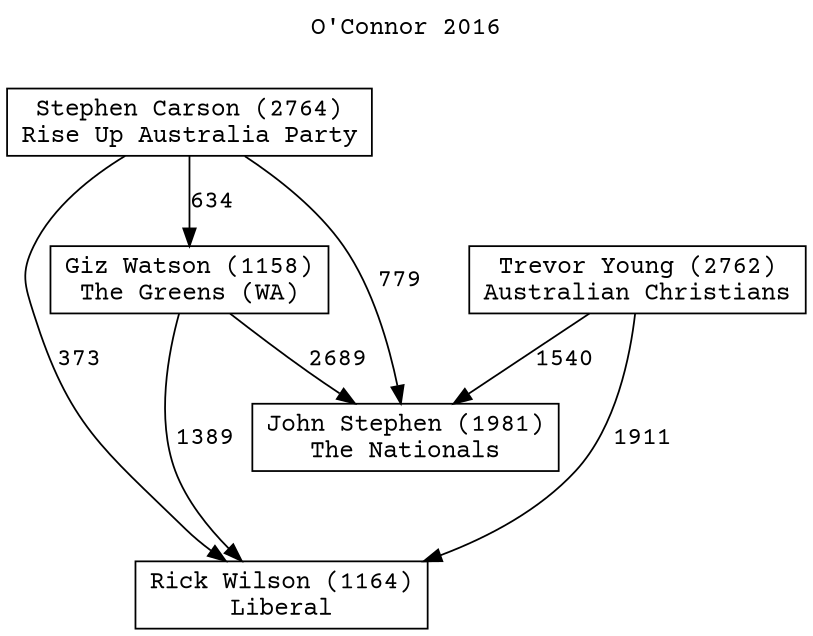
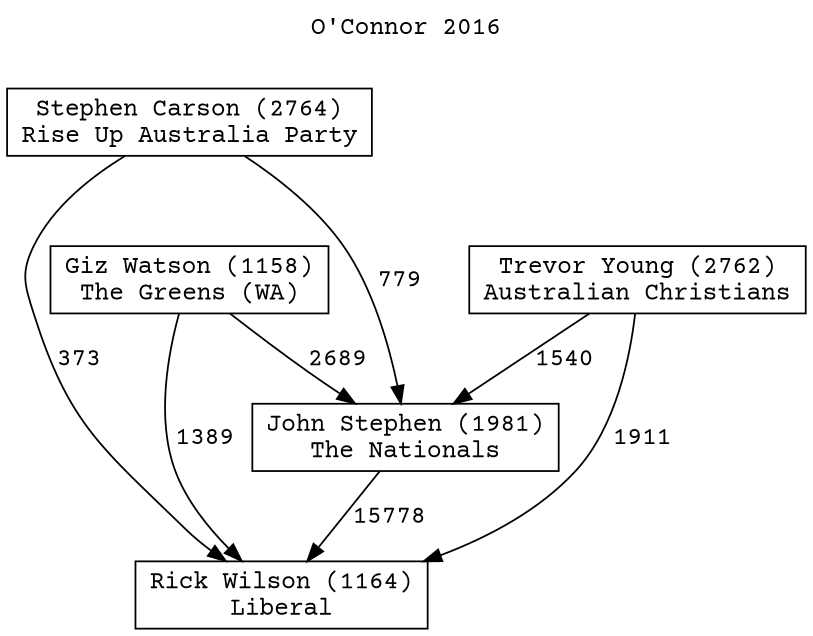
edge "Stephen Carson (2764) Rise Up Australia Party" -> "Giz Watson (1158) The Greens (WA)": removed, label "634"
edge "John Stephen (1981) The Nationals" -> "Rick Wilson (1164) Liberal": added, label "15778"
